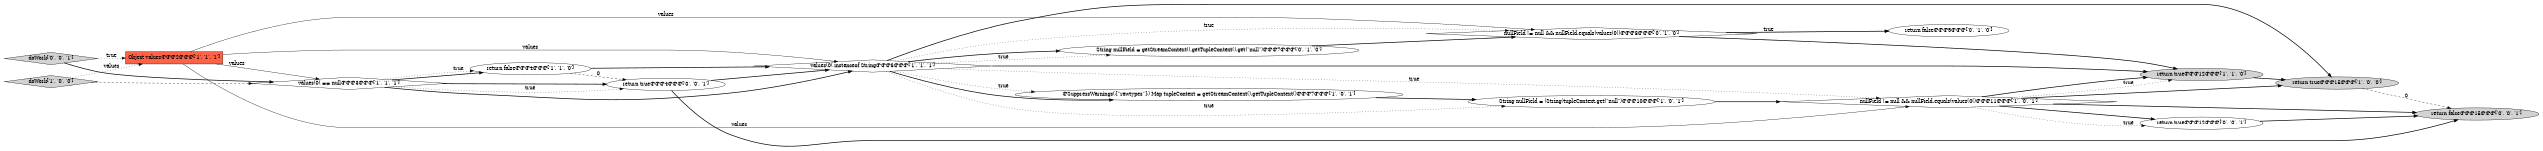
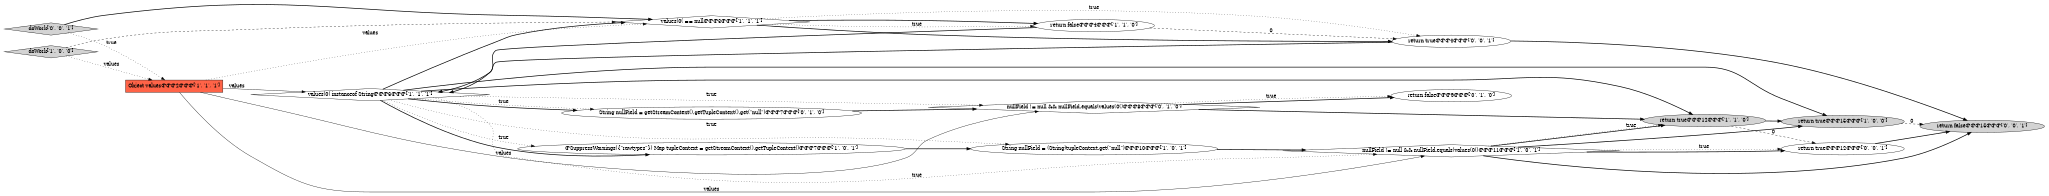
edge "Object values@@@2@@@['1', '1', '1']" -> "values(0( == null@@@3@@@['1', '1', '1']": style solid -> dotted
edge "values(0( == null@@@3@@@['1', '1', '1']" -> "values(0( instanceof String@@@6@@@['1', '1', '1']": reversed
edge "return true@@@12@@@['1', '1', '0']" -> "return true@@@12@@@['0', '0', '1']": added, label "0"
